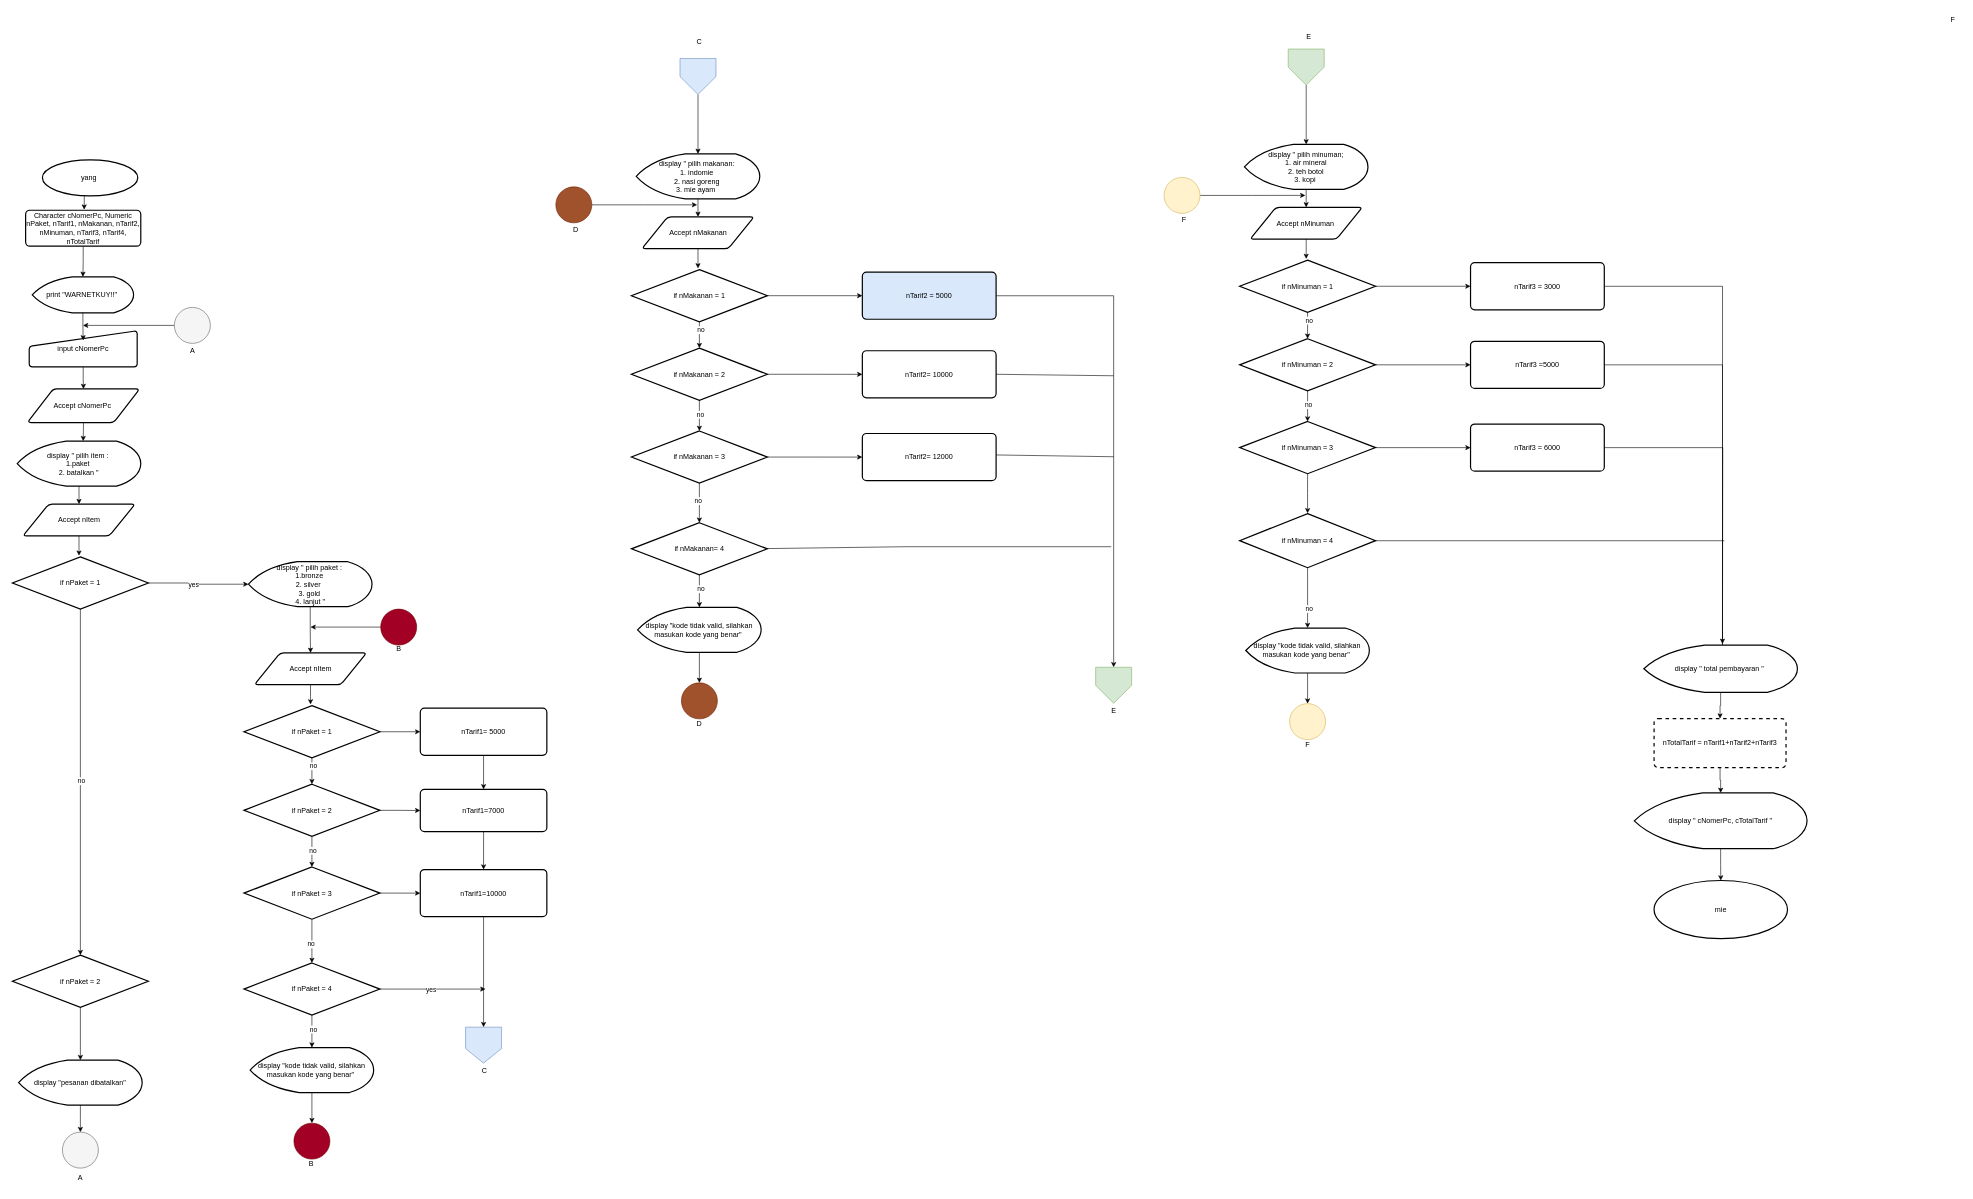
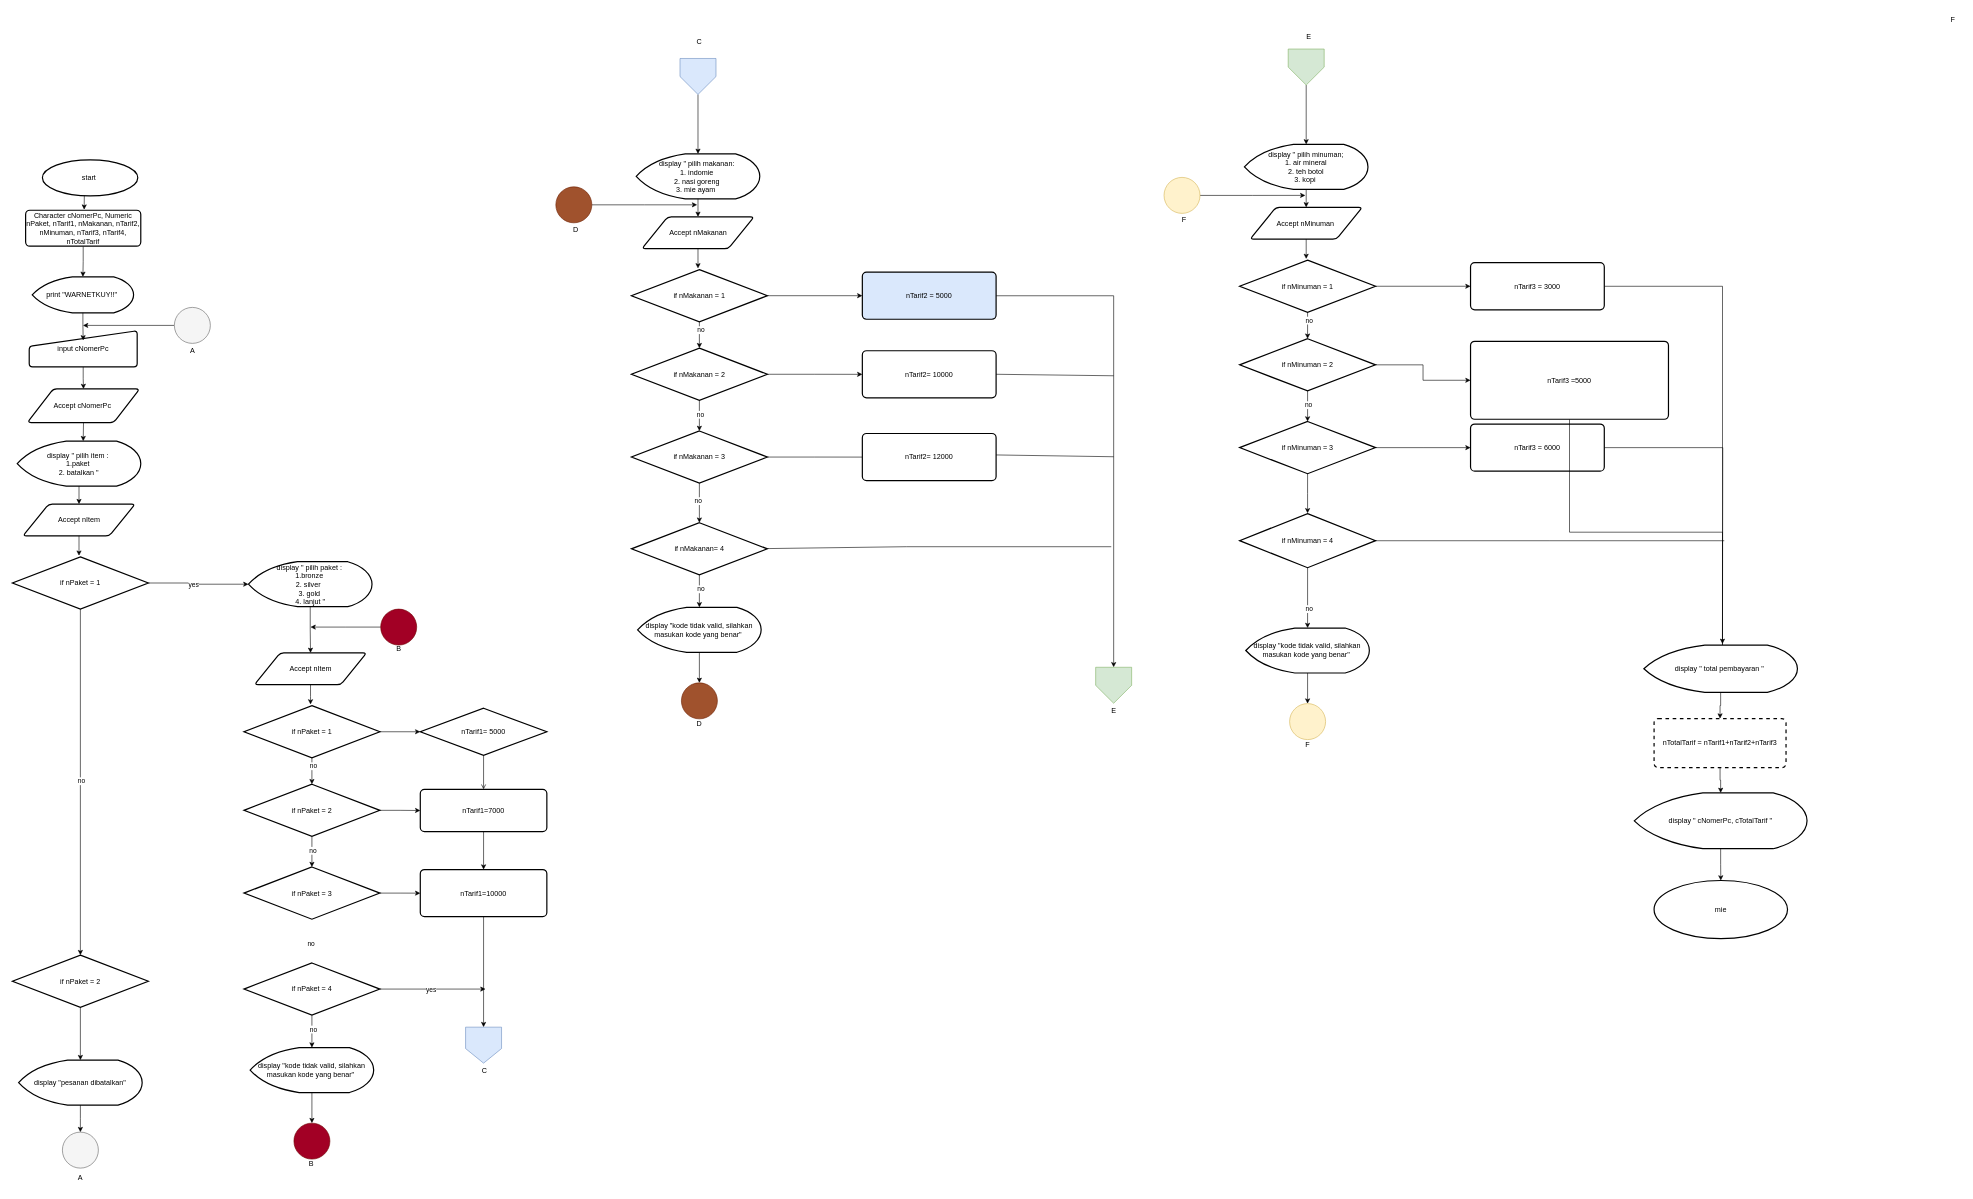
node "yang": label "yang" -> "start"
node "nTarif3 =5000": size 134x47 -> 198x78
edge "if nMakanan = 3" -> "nTarif2= 12000": arrowhead classic -> none
node "nTarif1= 5000": shape rounded rectangle -> diamond
edge "nTarif1= 5000" -> "nTarif1=7000": arrowhead classic -> open
edge "if nPaket = 3" -> "if nPaket = 4": removed
